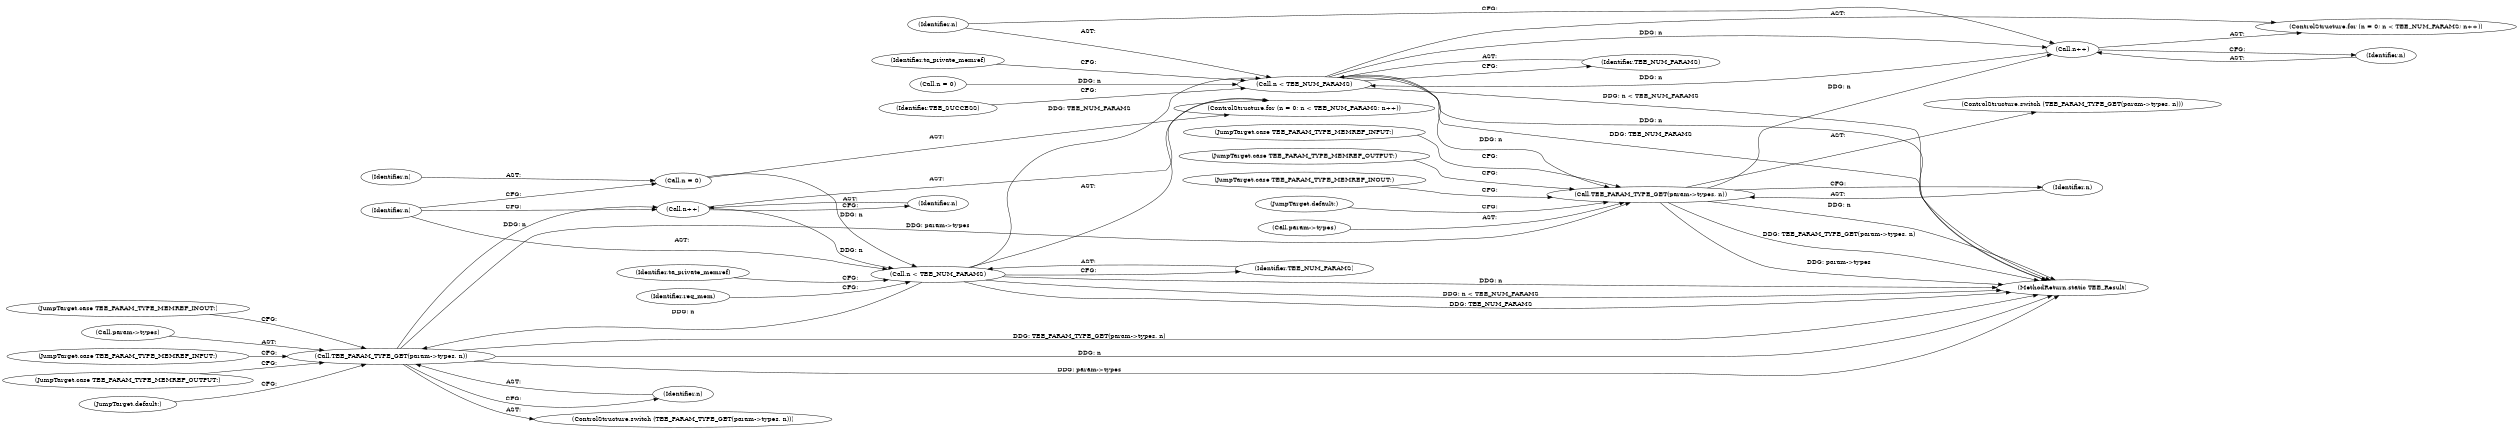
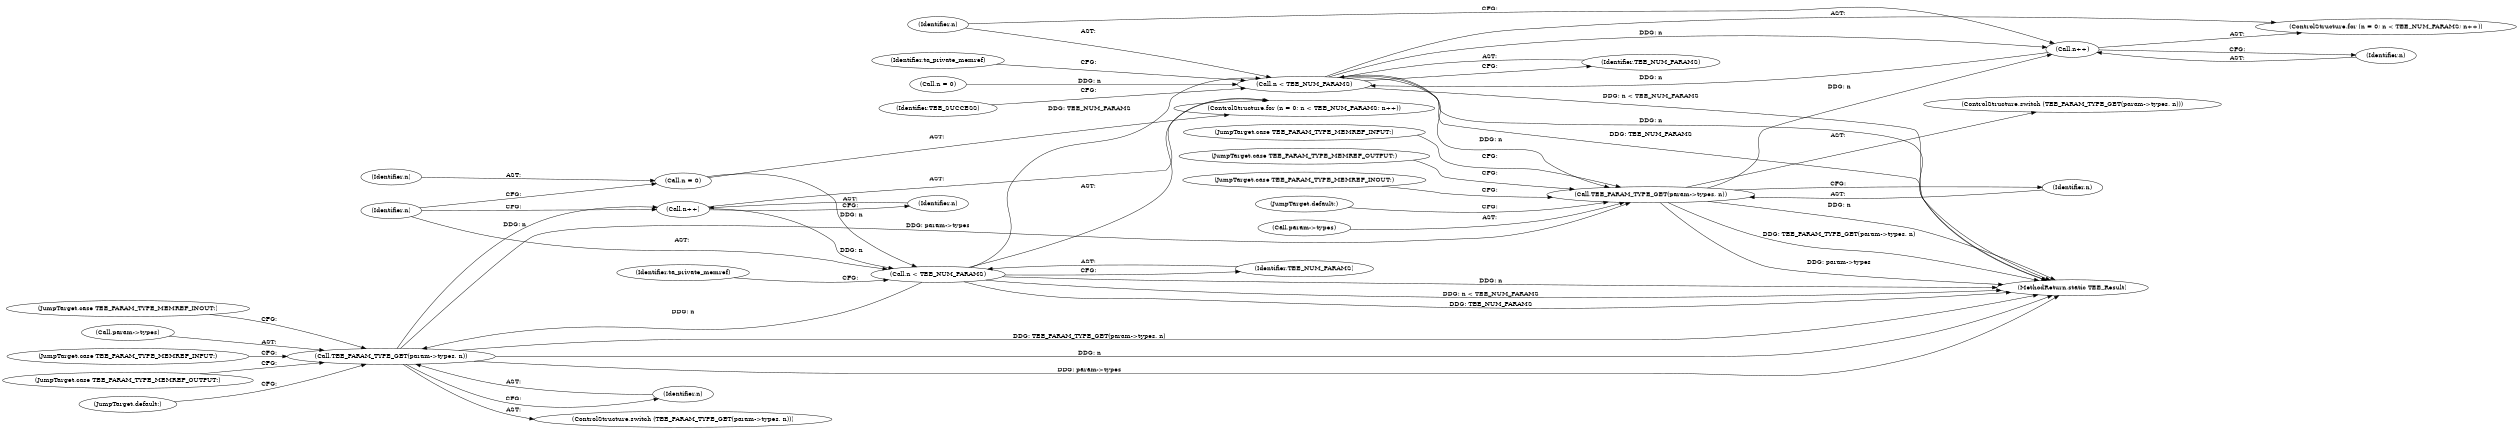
node "(Identifier,req_mem)": removed
